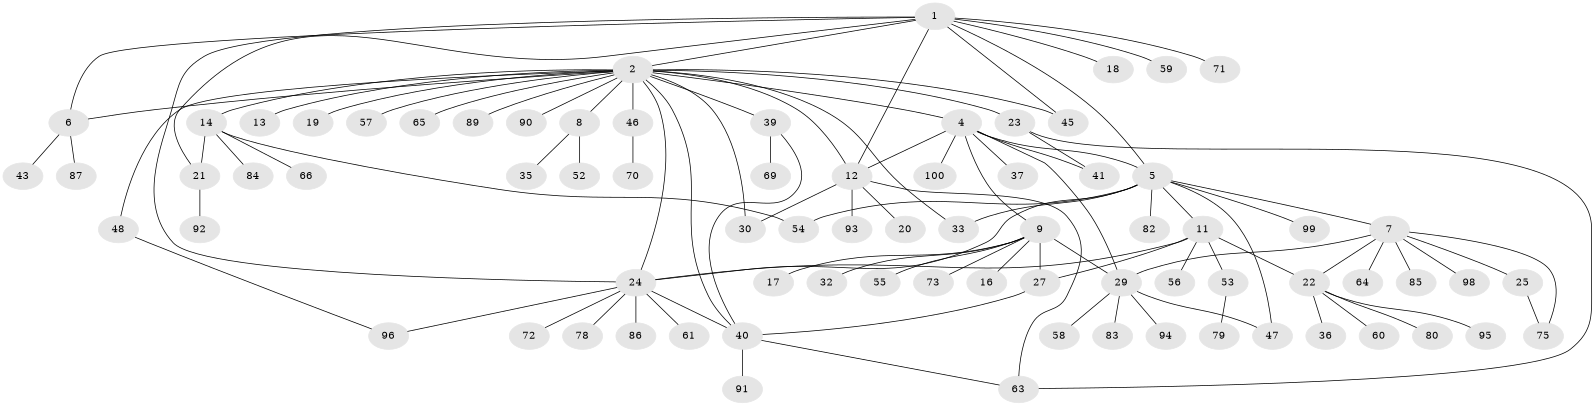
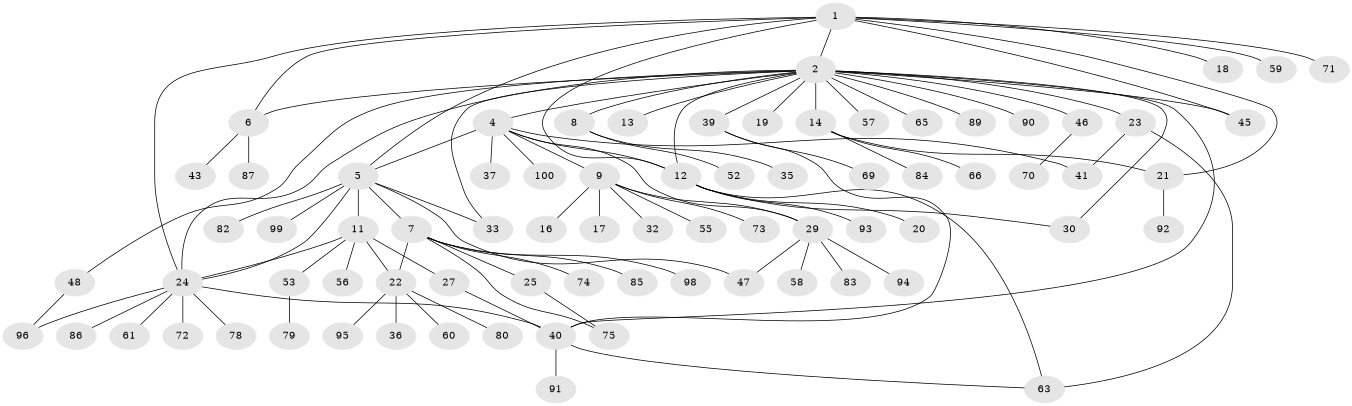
node "54": removed
edge "7" -- "29": removed
edge "9" -- "27": removed
node "64": label "64" -> "74"
